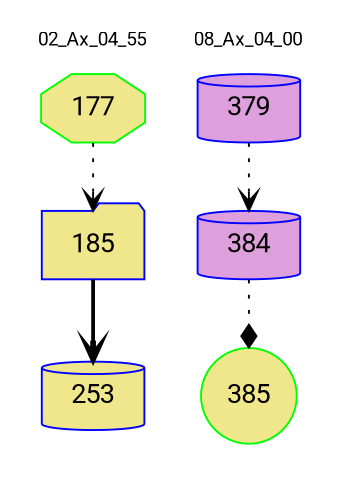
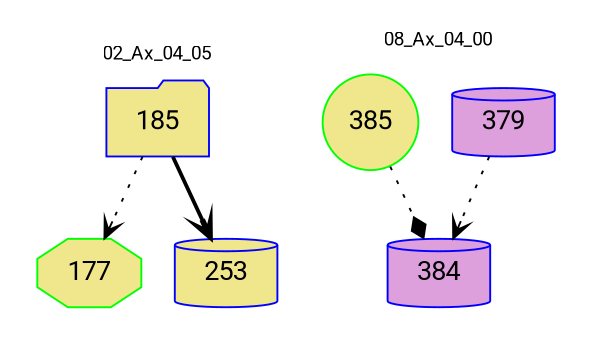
cluster "02_Ax_04_55": label "02_Ax_04_55" -> "02_Ax_04_05"
edge "177" -> "185": reversed
edge "384" -> "385": reversed
